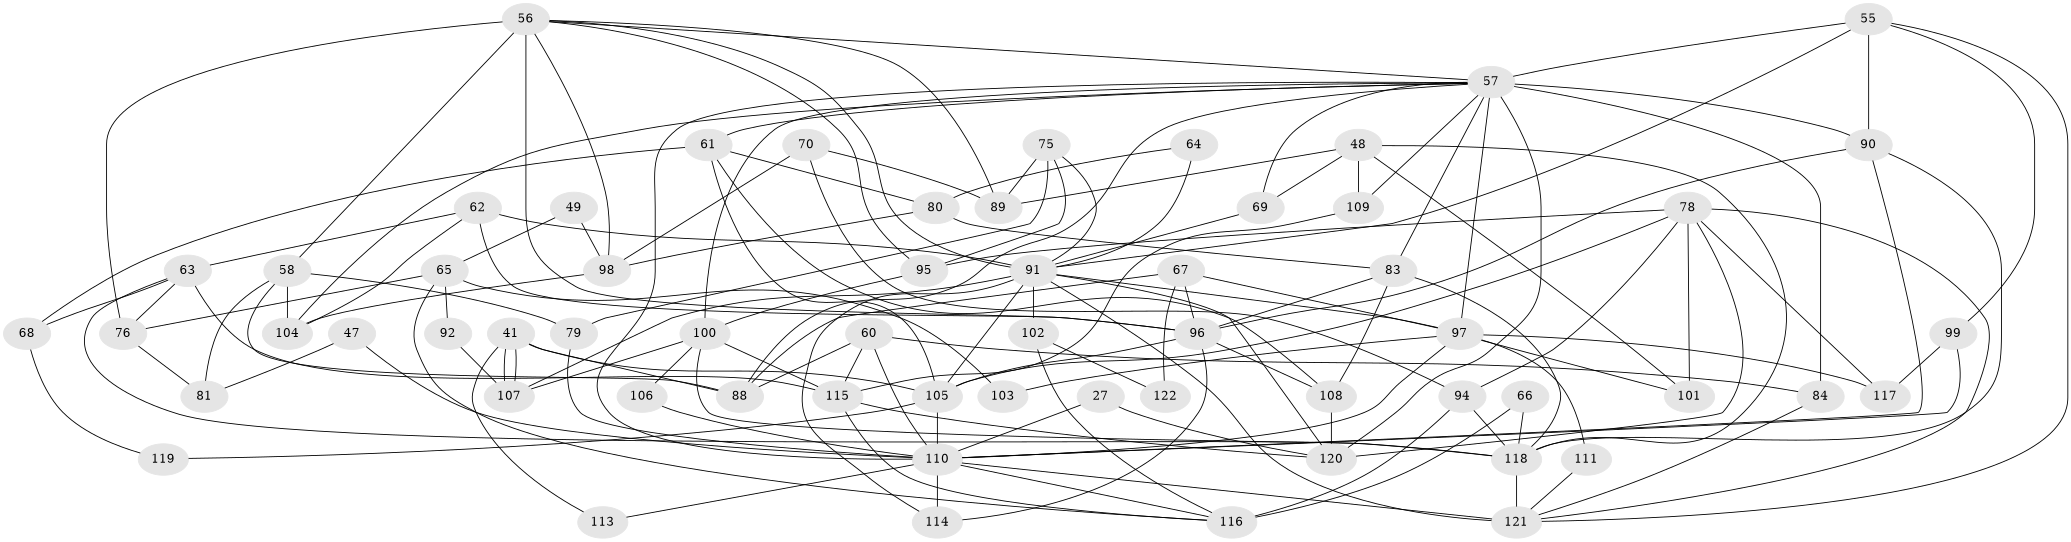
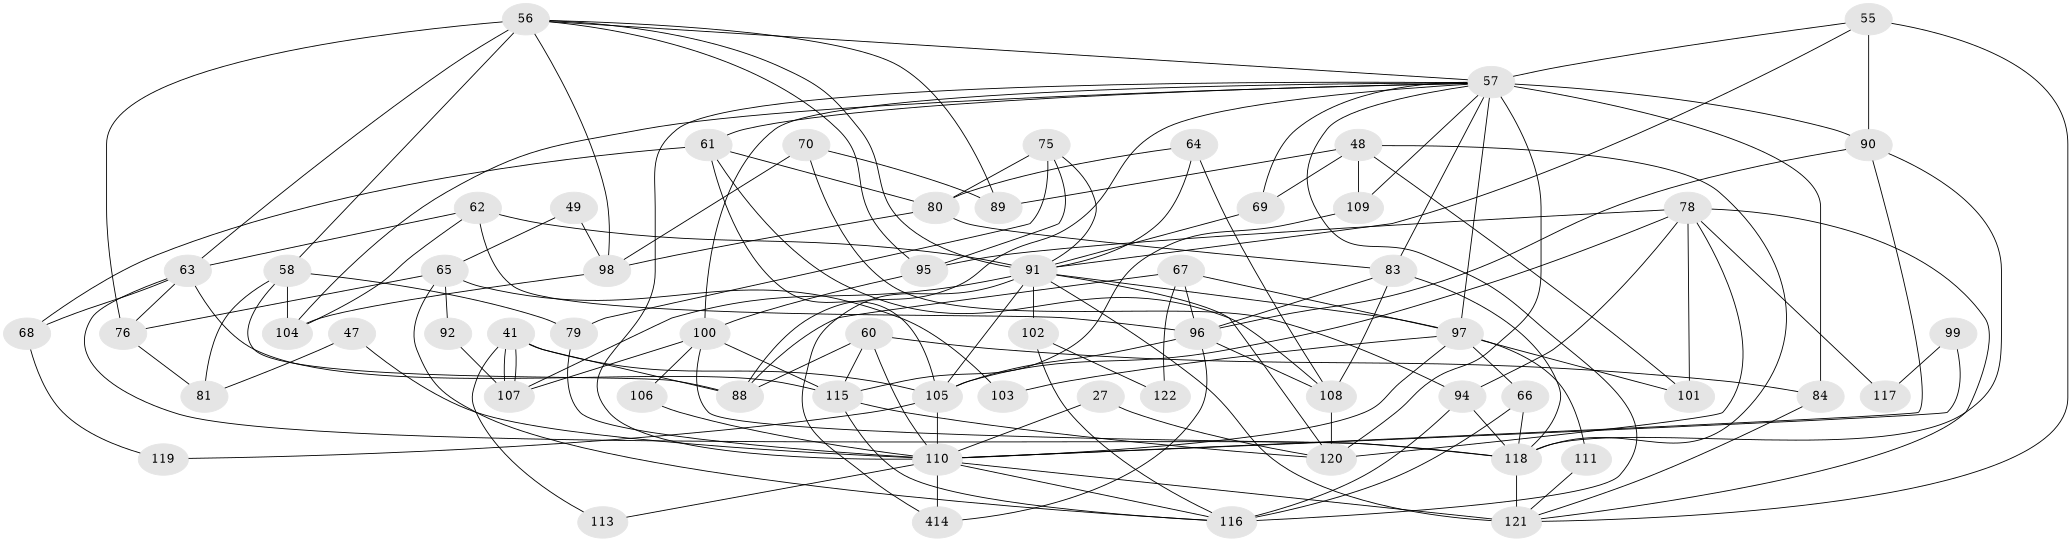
edge "55" -- "99": removed
edge "75" -- "89": now "75" -- "80"
edge "64" -- "108": added
edge "56" -- "96": now "56" -- "63"
edge "57" -- "116": added
edge "97" -- "117": now "97" -- "66"
node "114": label "114" -> "414"
